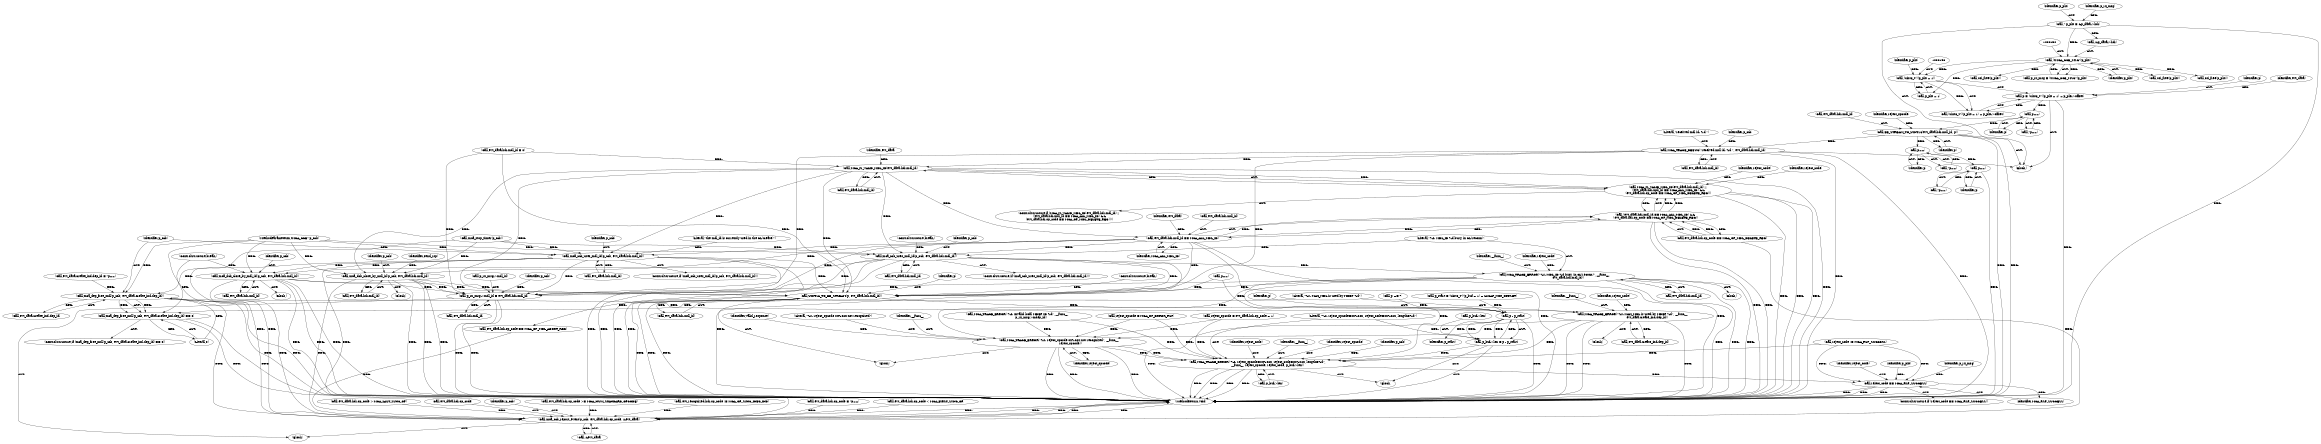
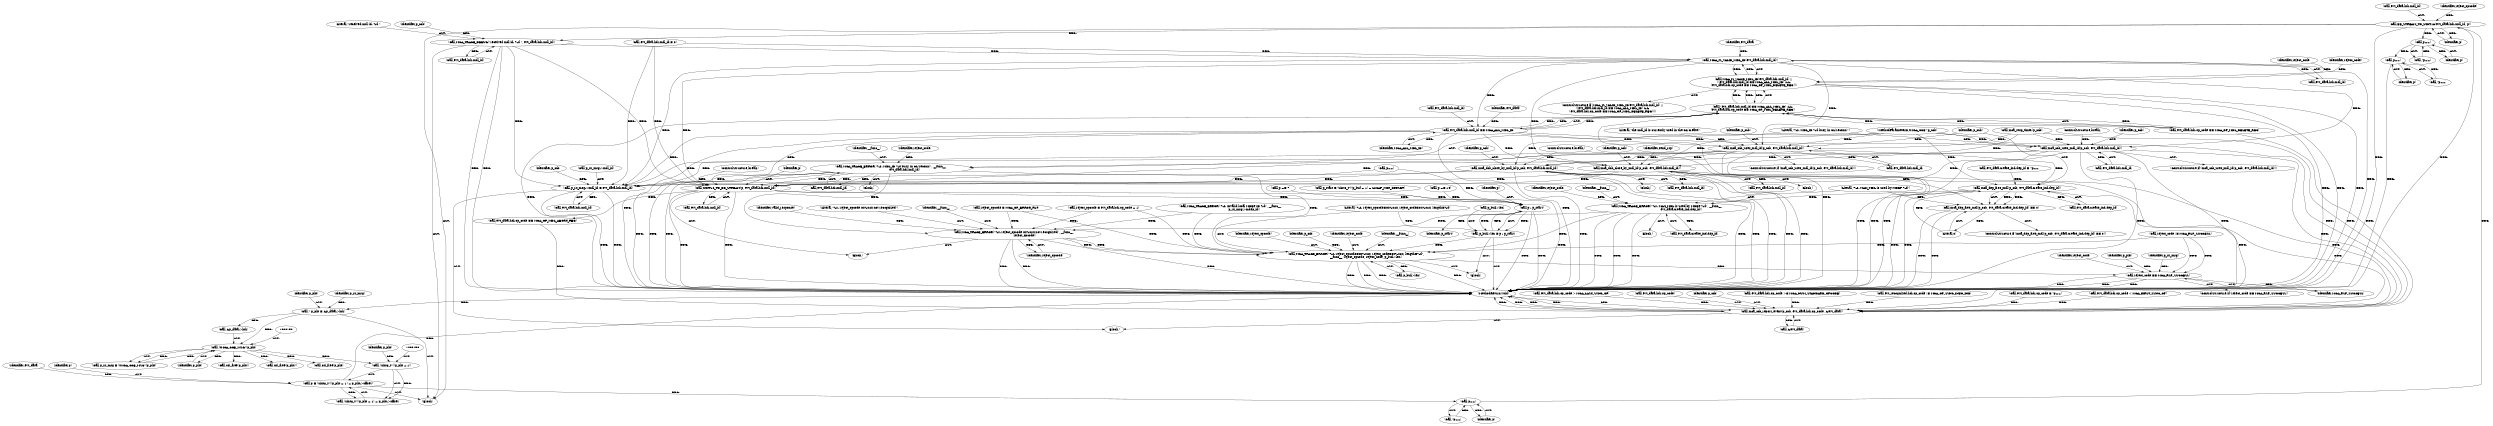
node "(Call,p_pkt + 1)": removed
node "(Call,p += 14)": added
edge "(Call,p - p_start)" -> "(Identifier,p_start)": label "DDG: " -> "CFG: "
edge "(Call,* p_pkt = &p_data->hdr)" -> "(MethodReturn,void)": reversed
